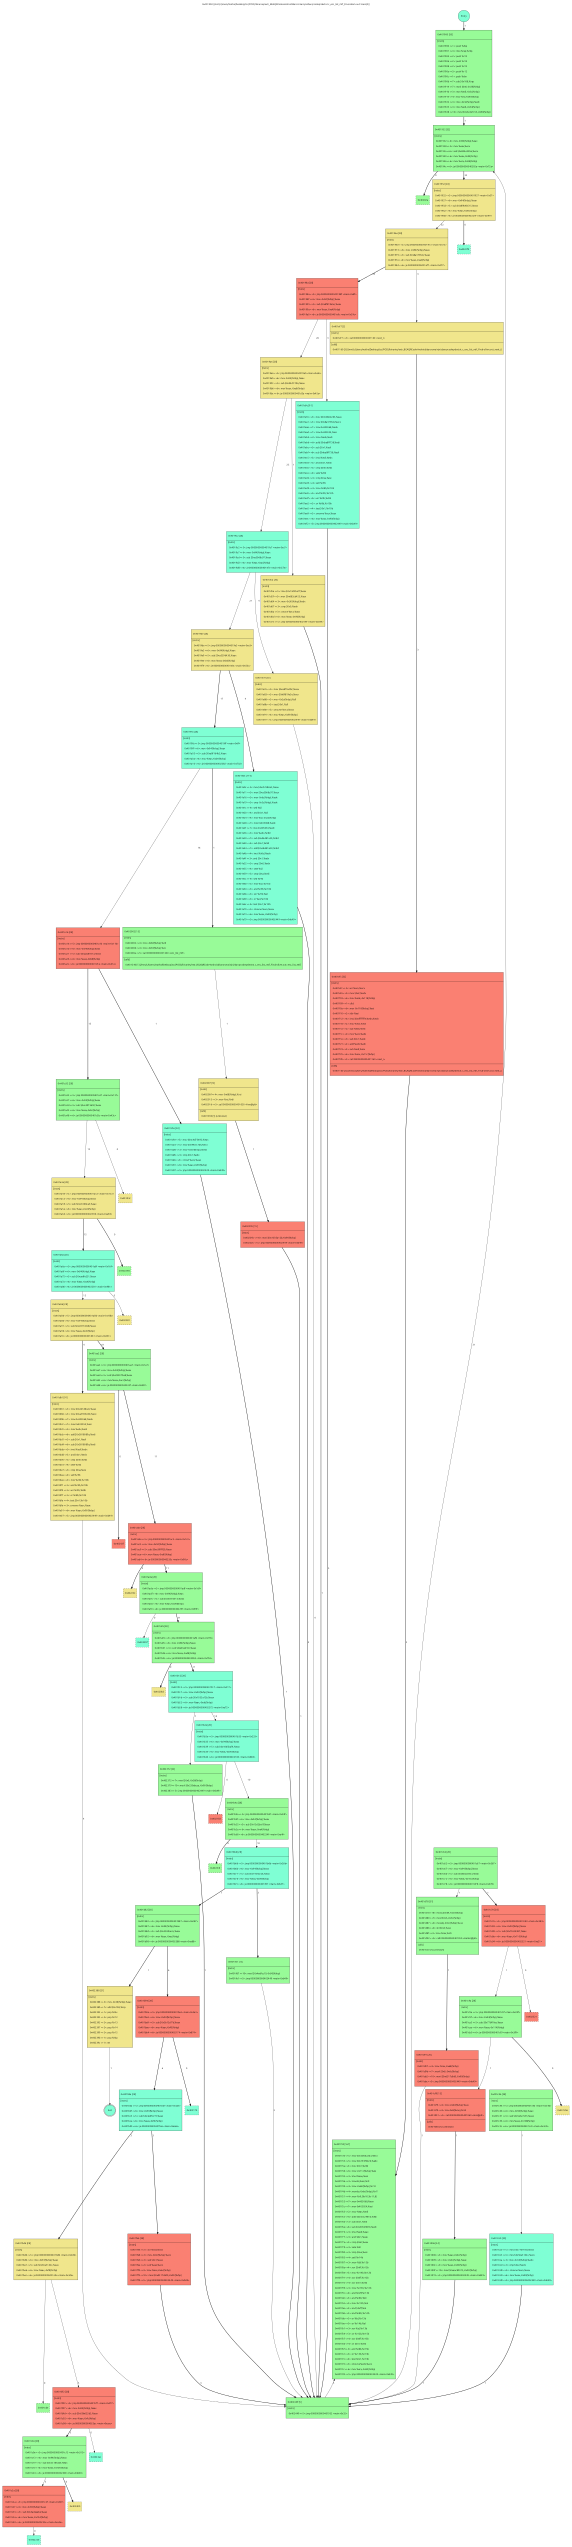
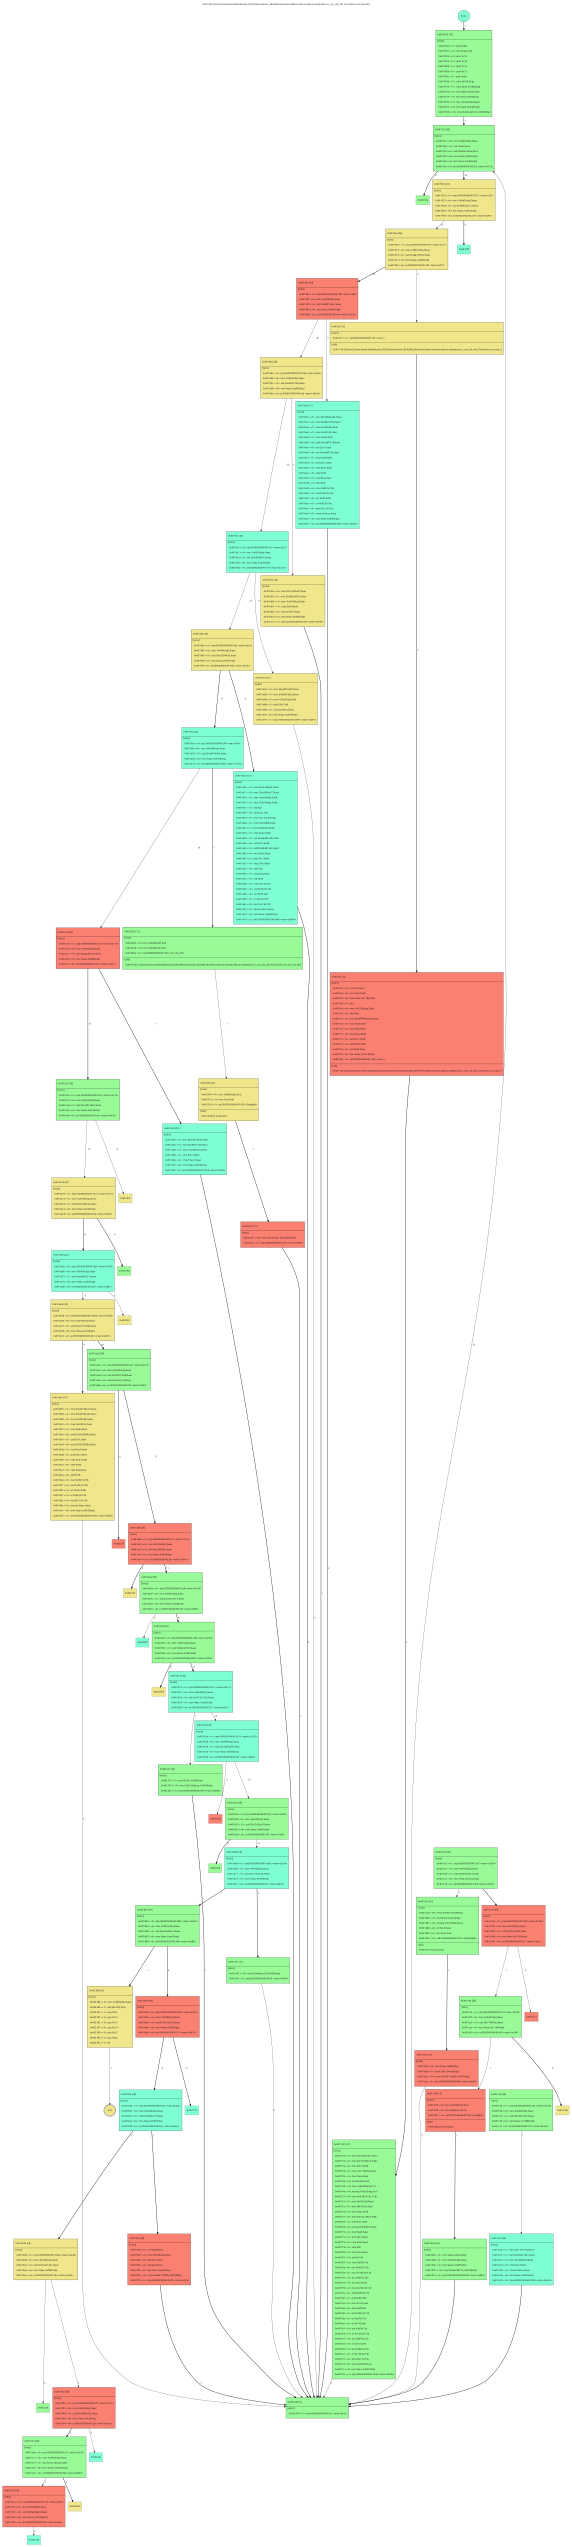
node "Exit": fillcolor aquamarine -> khaki
edge "0x402449 [5]" -> "0x401f30 [167]": reversed
